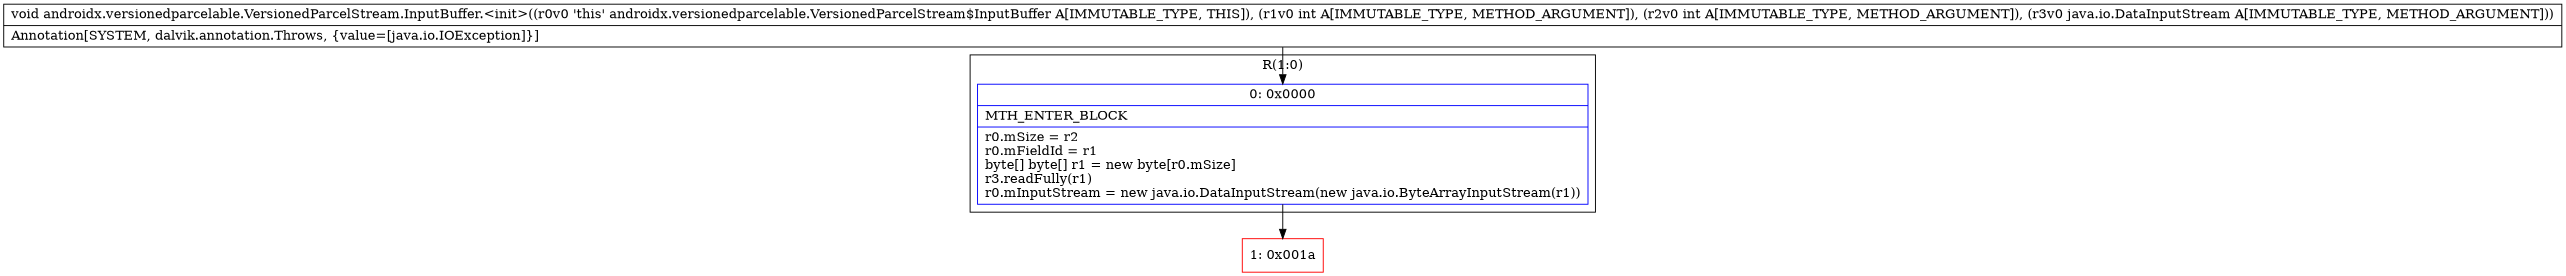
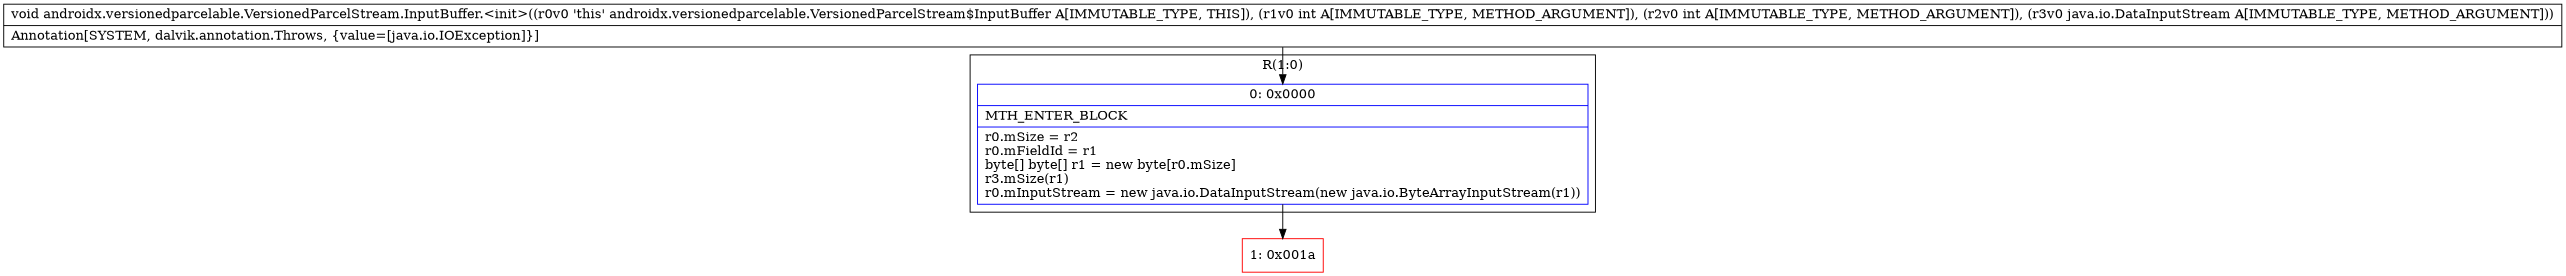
node "0: 0x0000": text "r3.readFully(r1)" -> "r3.mSize(r1)"
